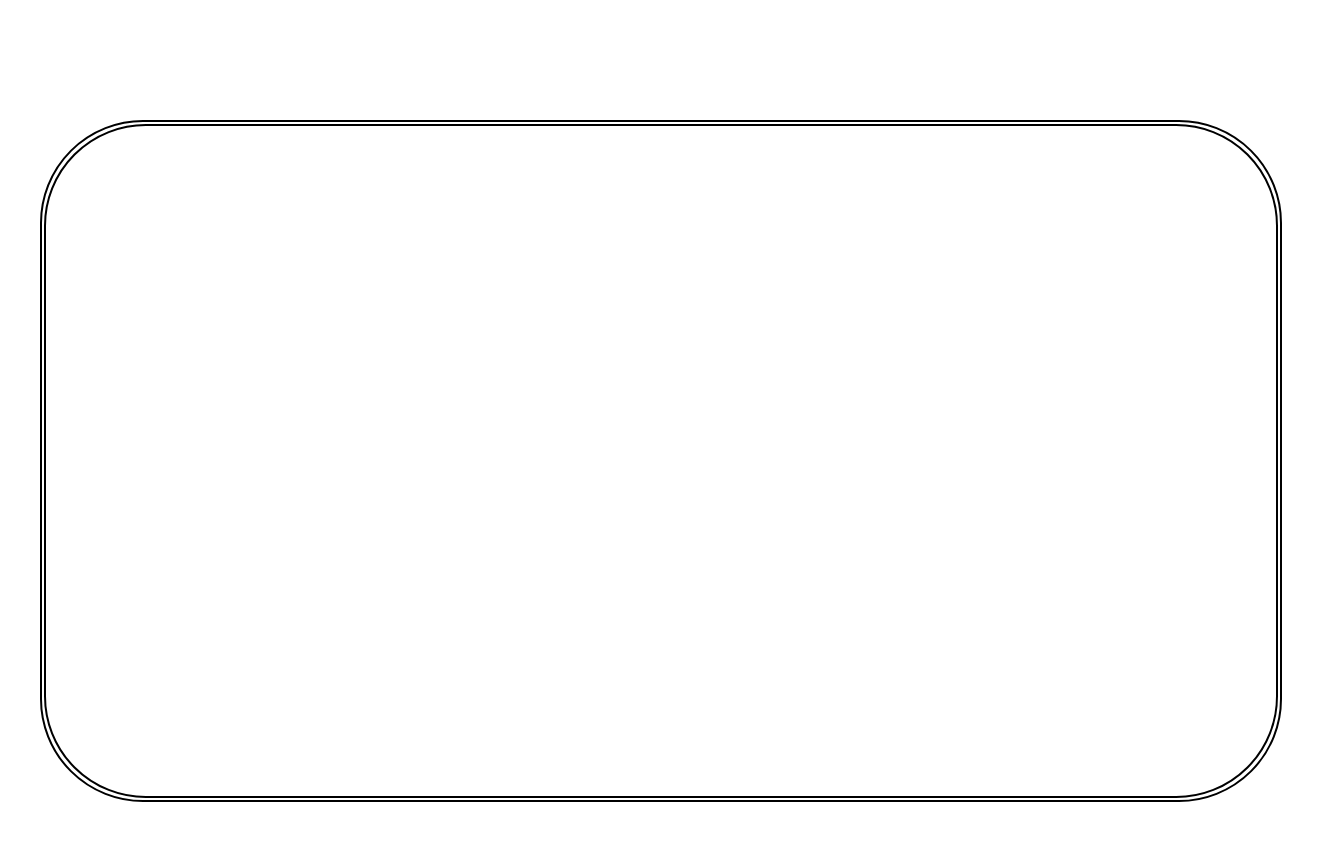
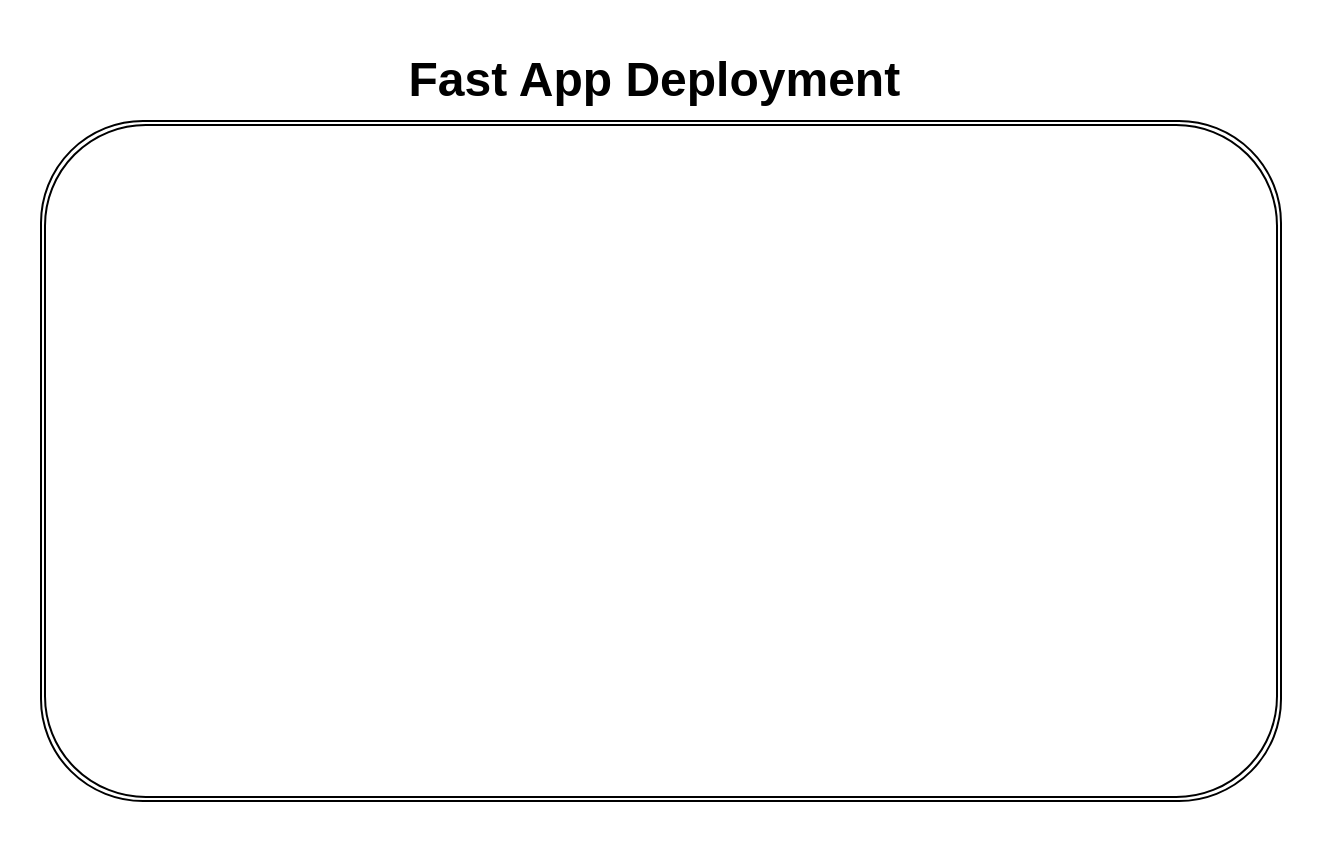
node "Fast App Deployment": added
